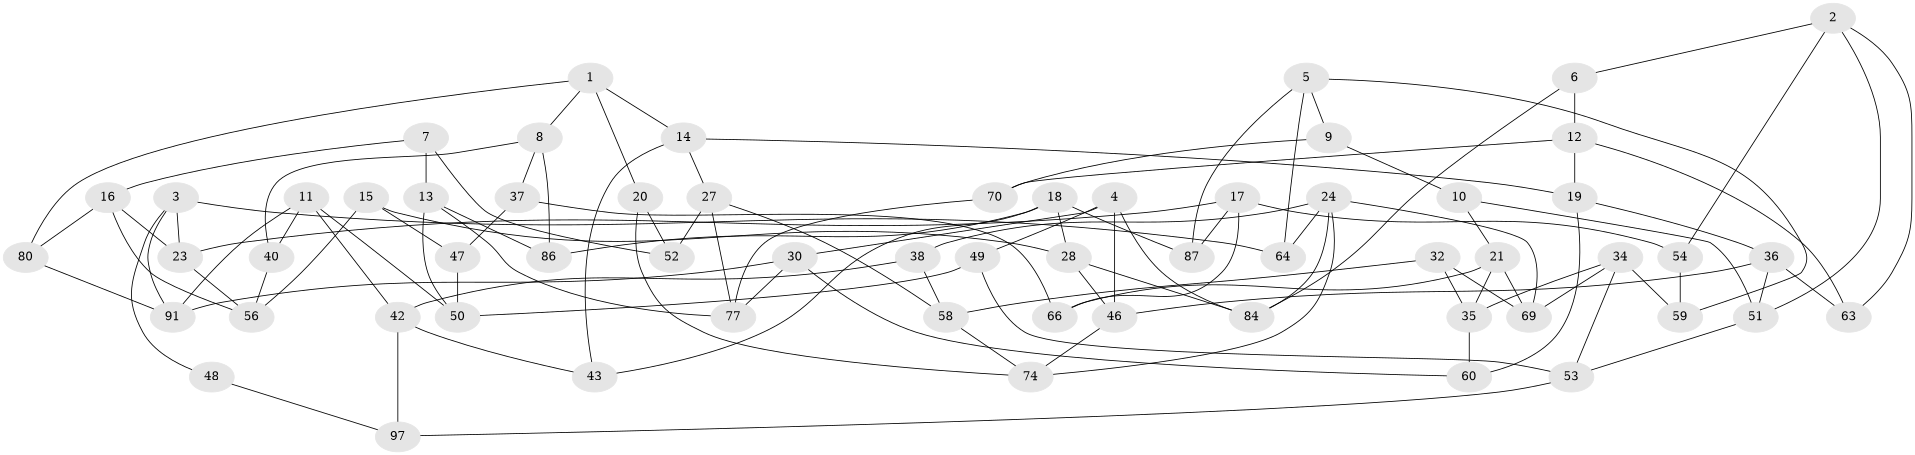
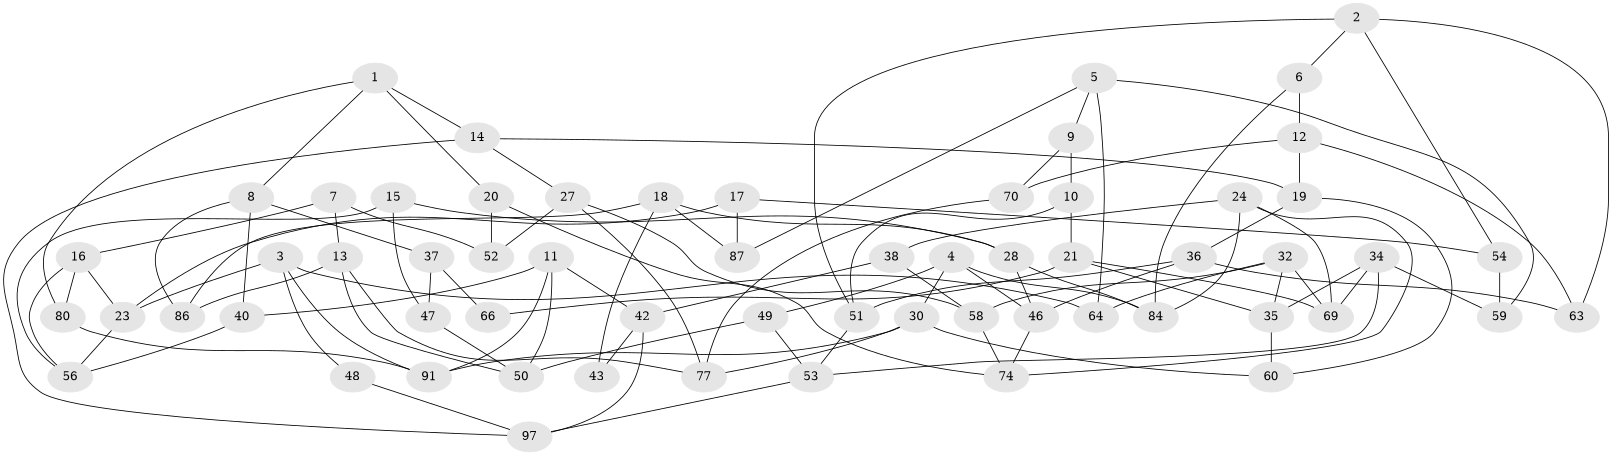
edge "24" -- "64": now "32" -- "64"
edge "14" -- "43": now "14" -- "97"
edge "17" -- "66": removed
